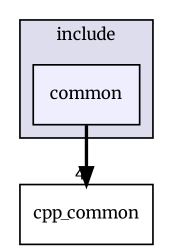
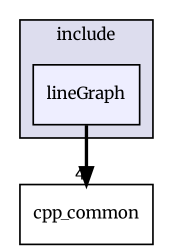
node "common": label "common" -> "lineGraph"
